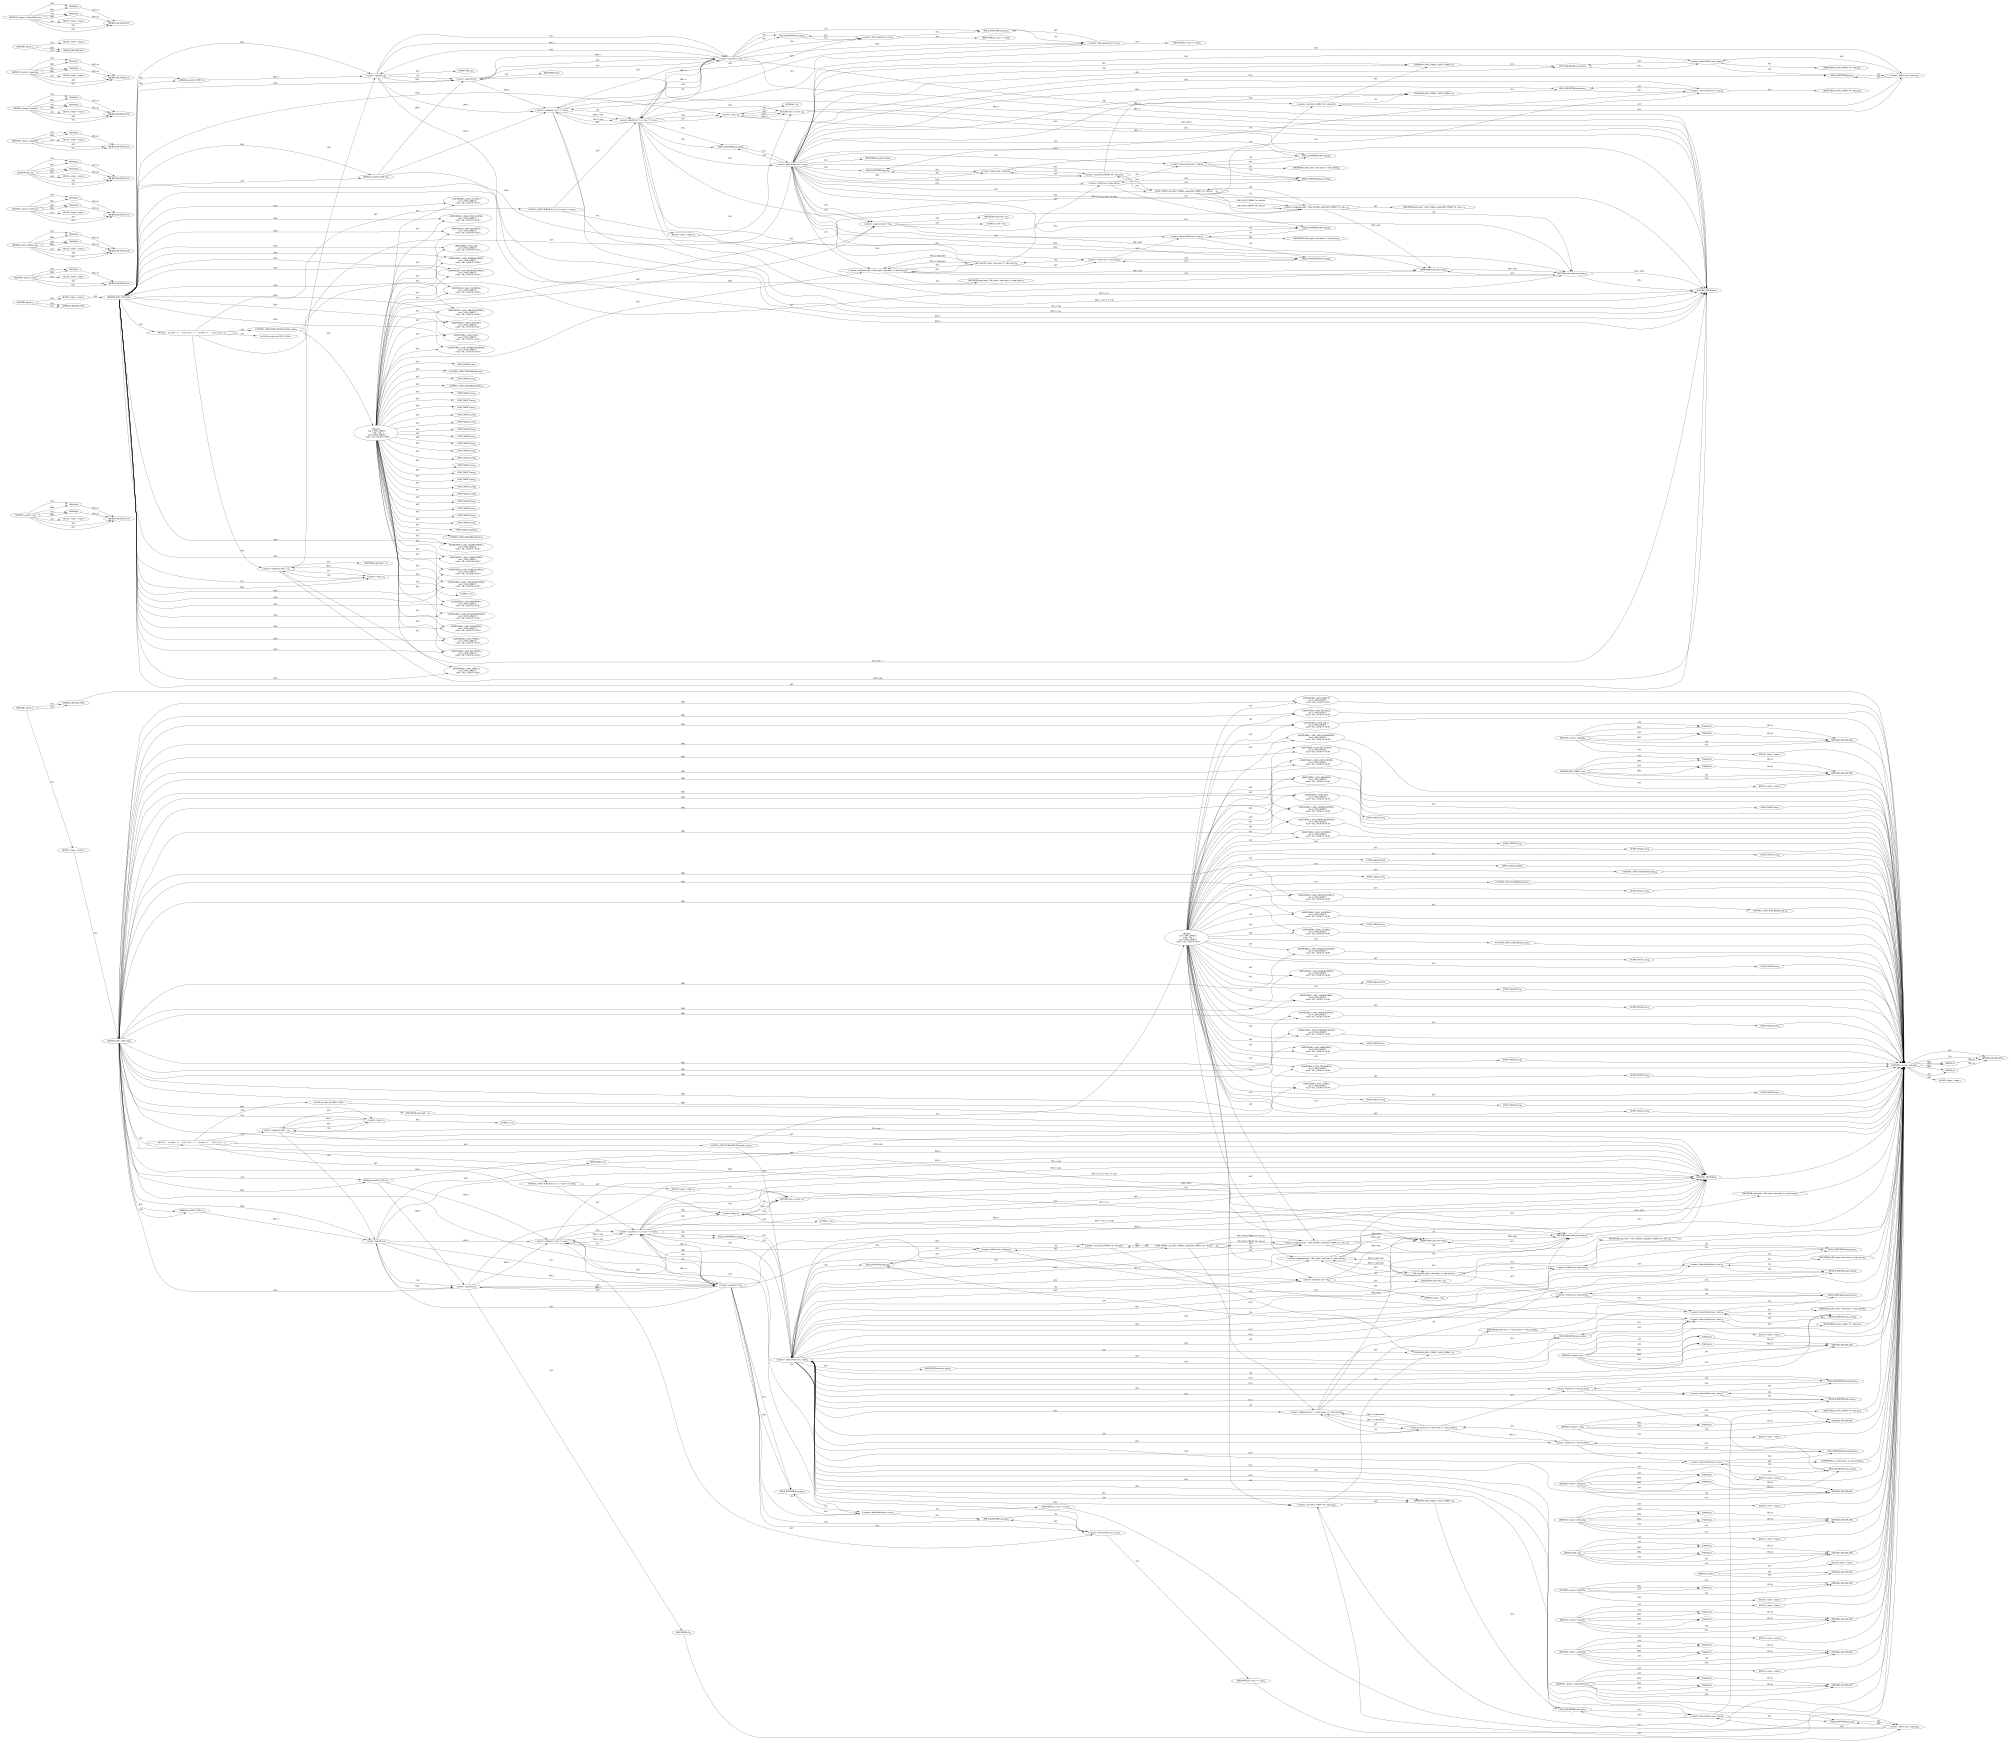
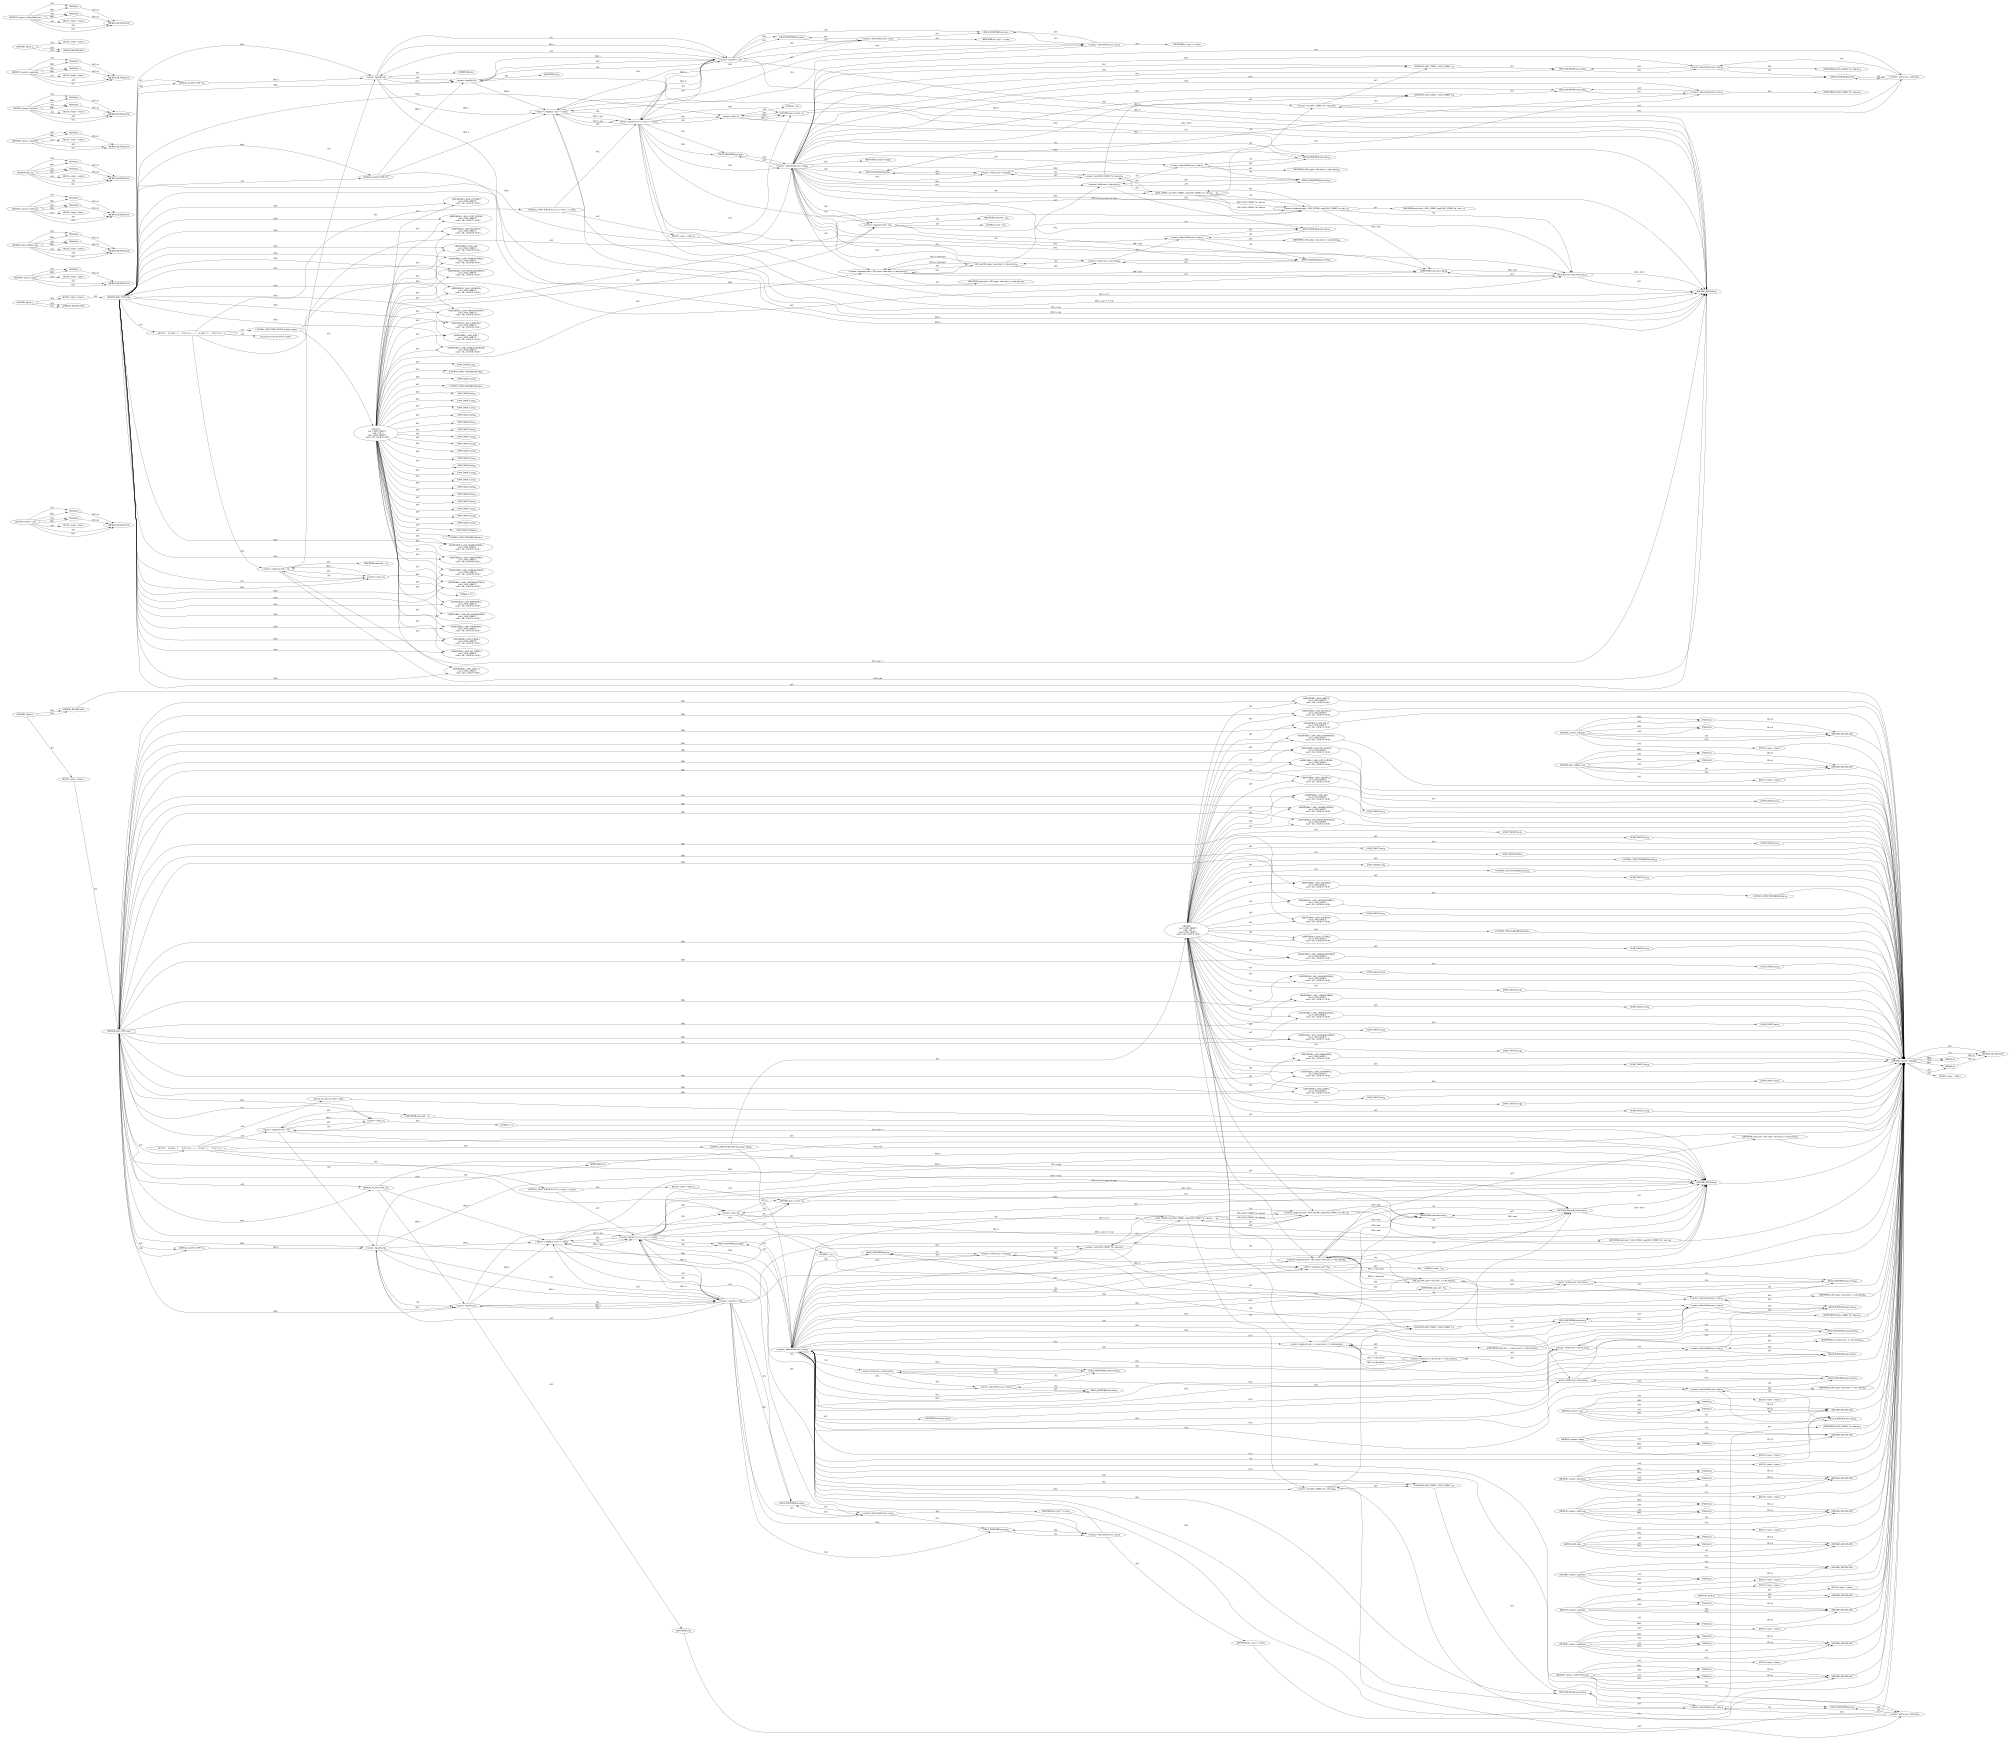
edge "(<operator>.subtraction,a->value.boolean - b->value.boolean)" -> "(<operator>.fieldAccess,a->value.boolean)": reversed
edge "(<operator>.subtraction,a->value.boolean - b->value.boolean)" -> "(<operator>.fieldAccess,b->value.boolean)": label "DDG: !b" -> "AST: "
